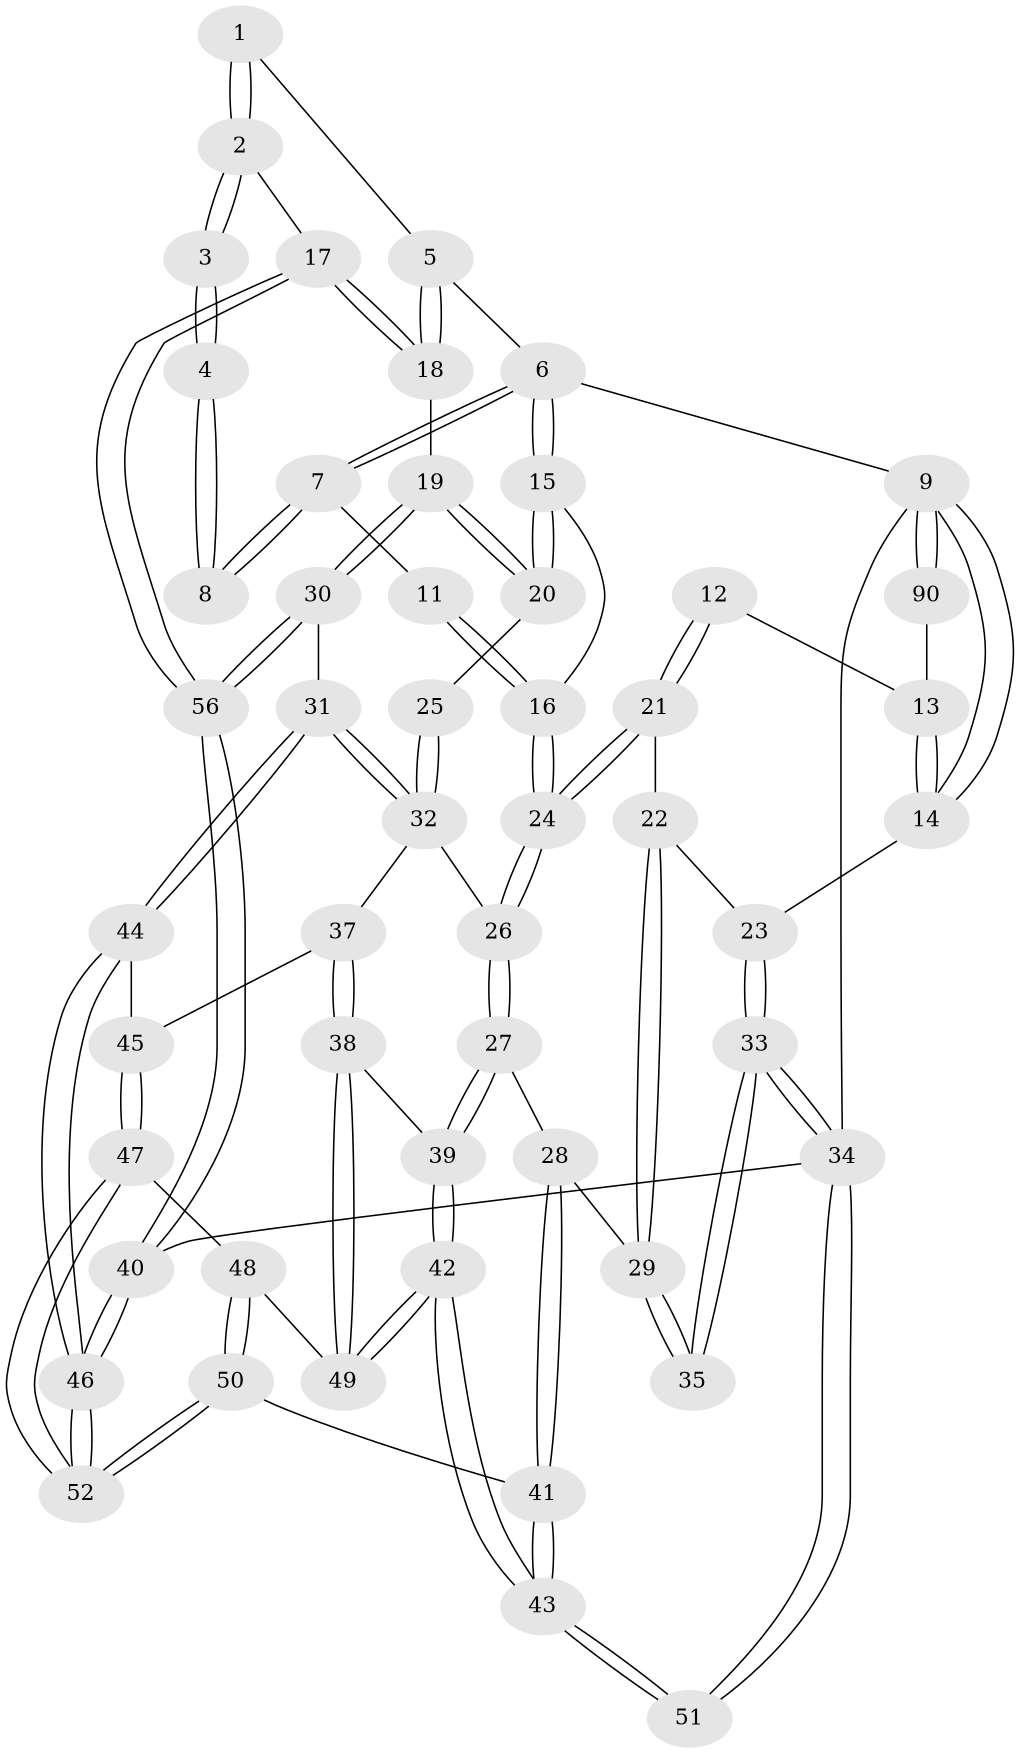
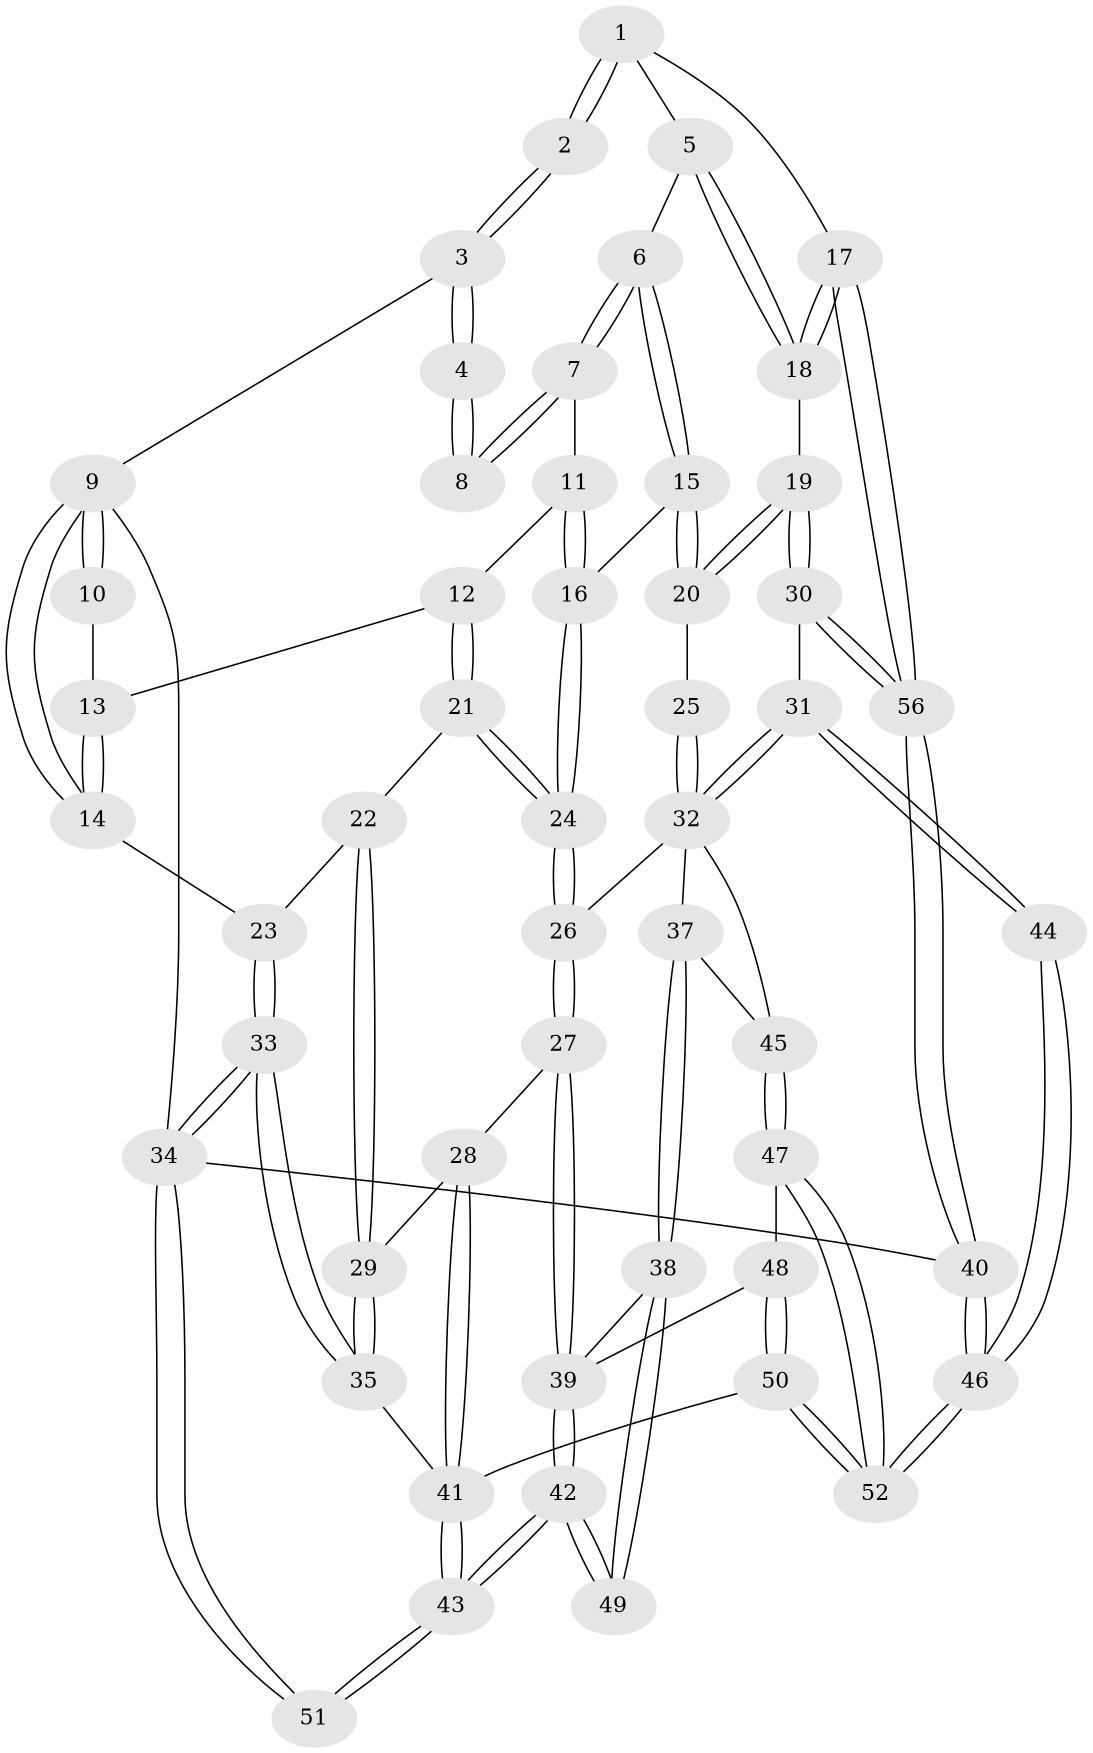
edge "2" -- "17": now "1" -- "17"
edge "6" -- "9": now "3" -- "9"
edge "11" -- "12": added
node "90": label "90" -> "10"
edge "44" -- "45": now "32" -- "45"
edge "48" -- "49": now "48" -- "39"
edge "35" -- "41": added
